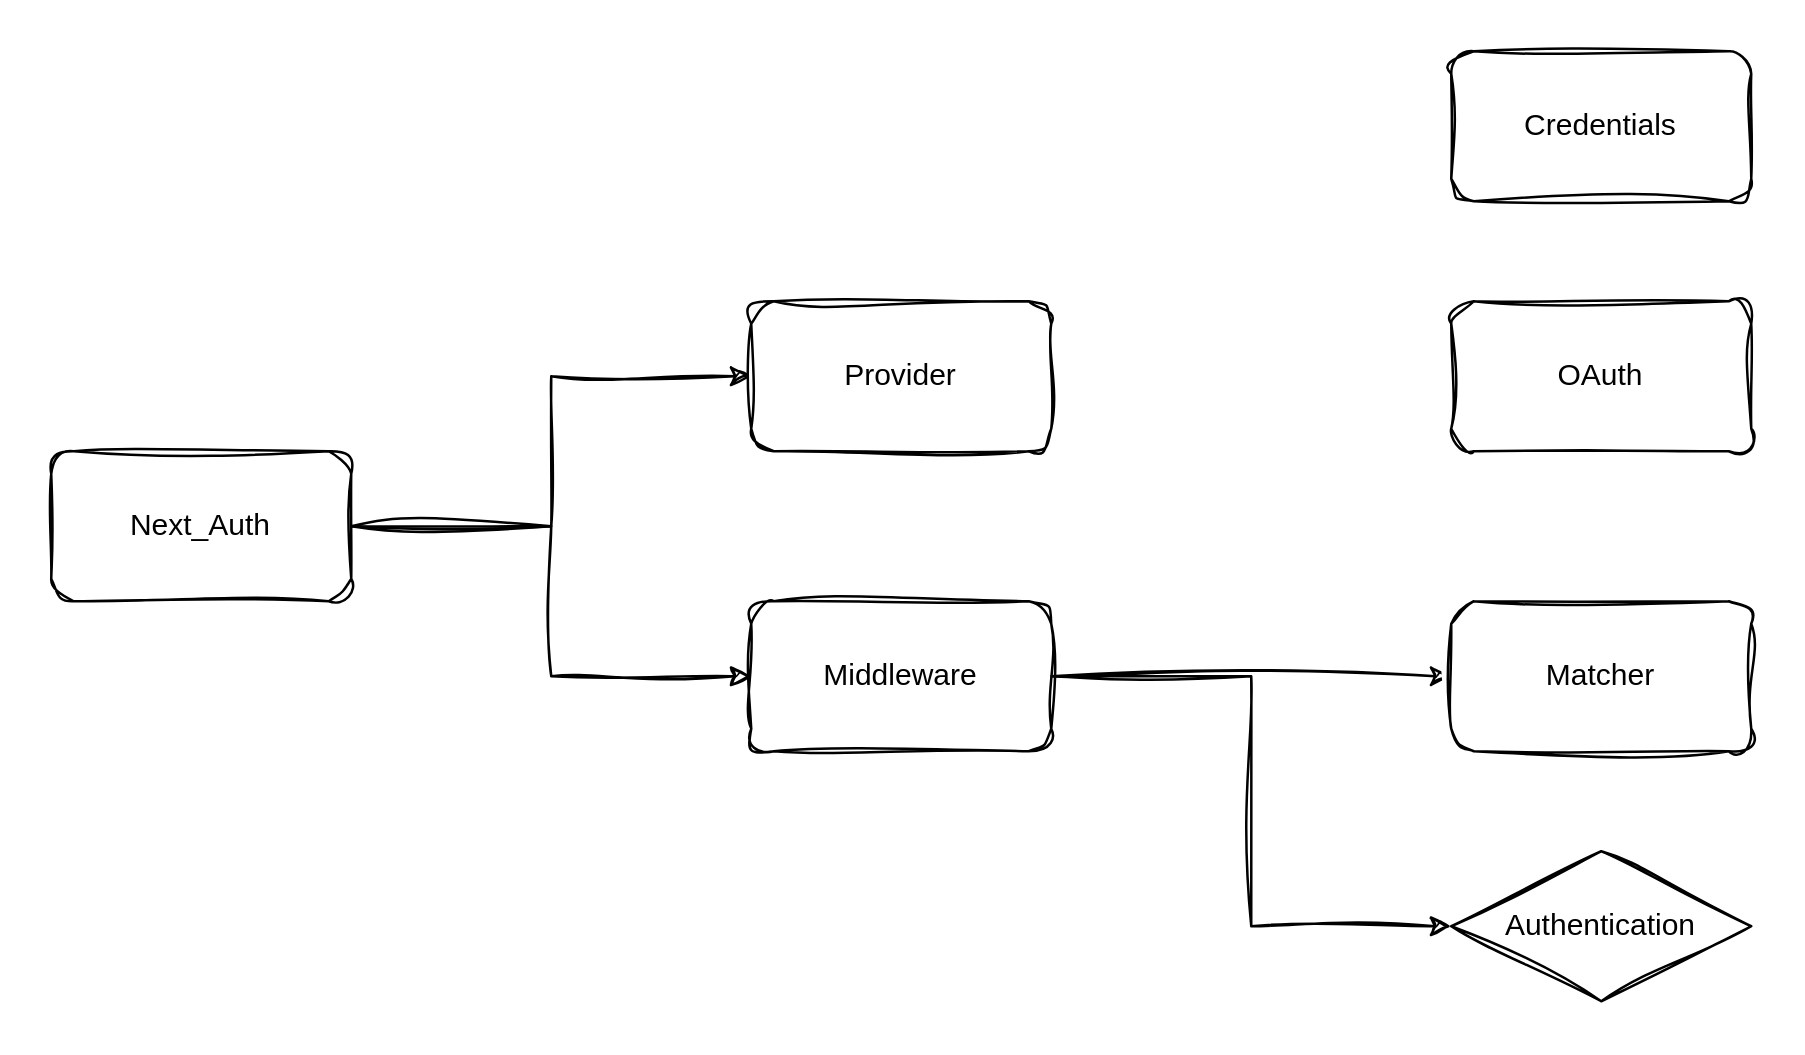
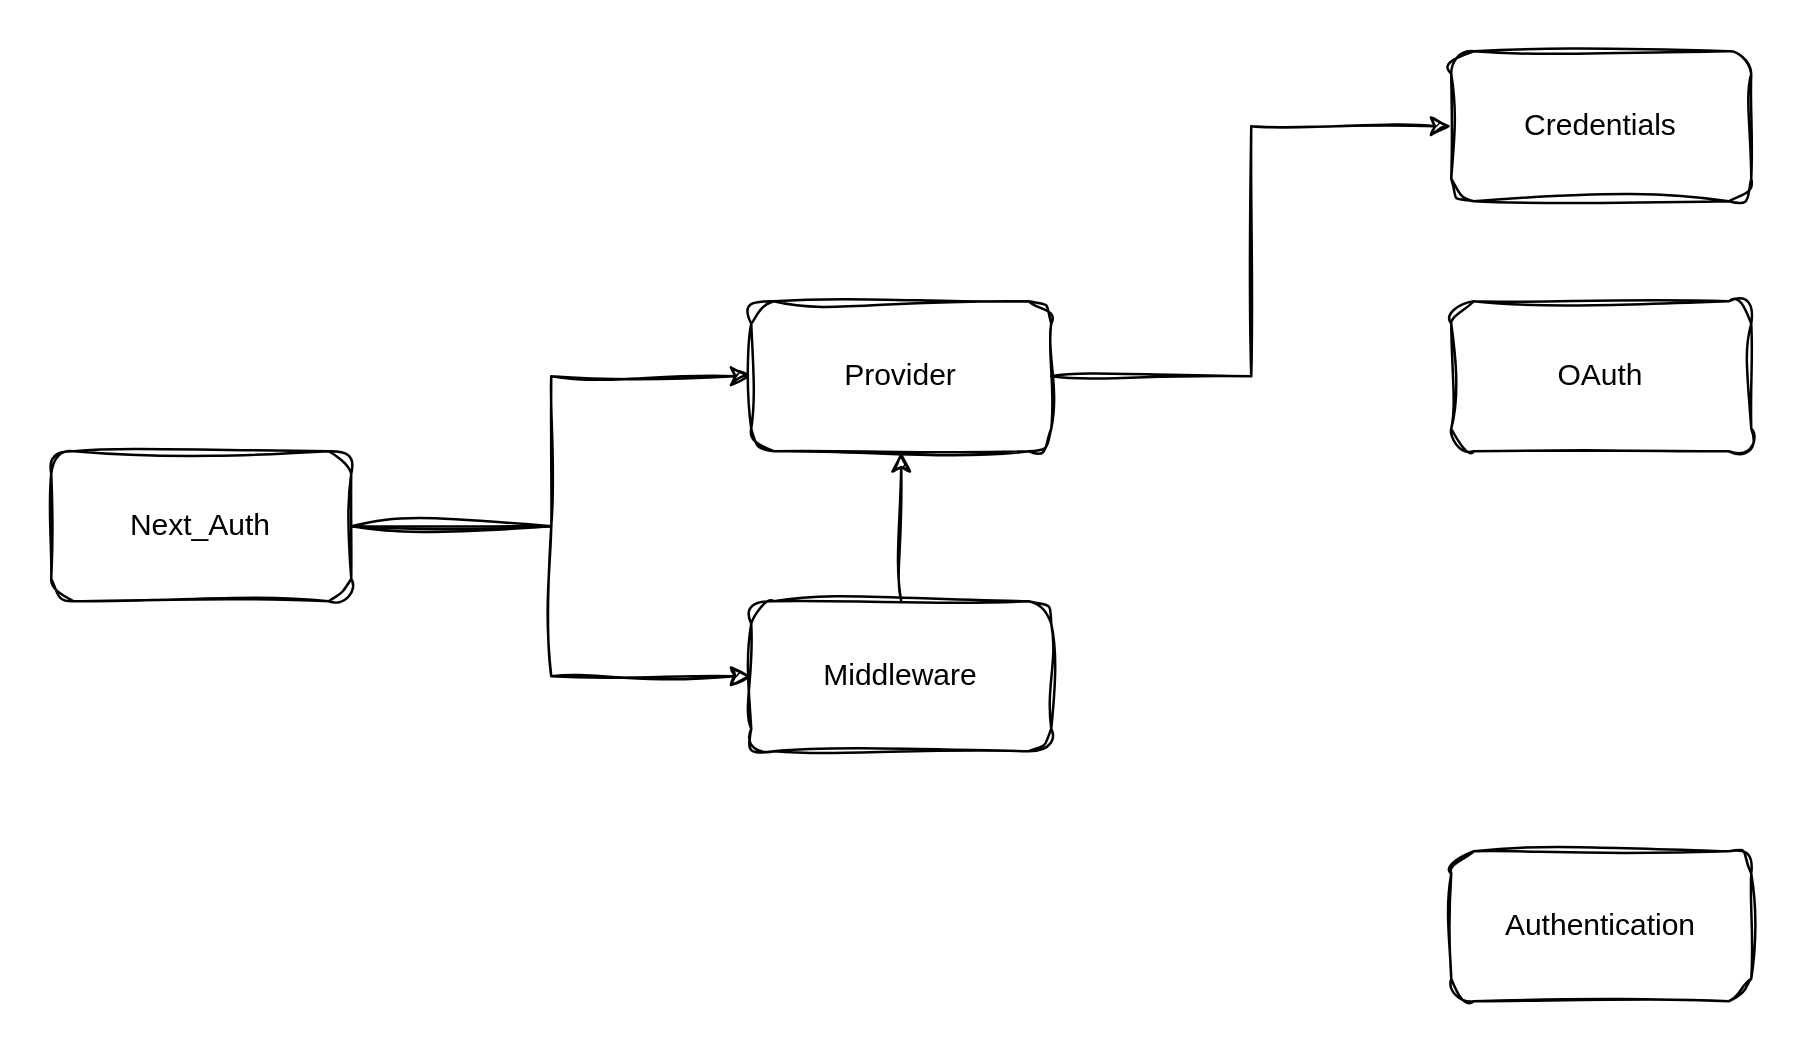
edge "Provider" -> "Credentials": added
edge "Middleware" -> "Matcher": removed
node "Matcher": removed
edge "Middleware" -> "Authentication": now "Middleware" -> "Provider"
node "Authentication": shape diamond -> rounded rectangle
